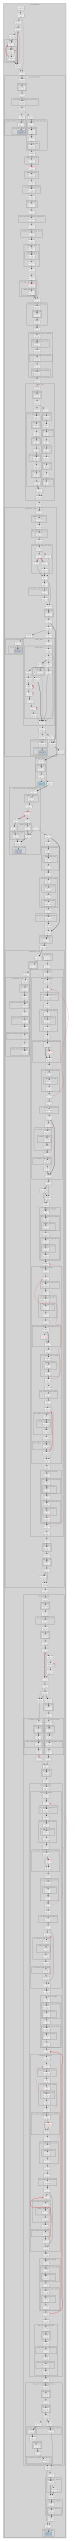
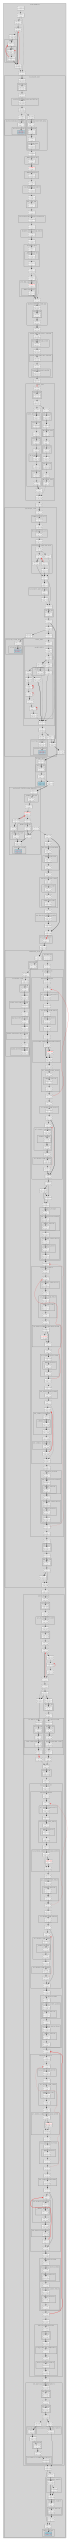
edge "120041f4" -> "12005108": color black -> red
